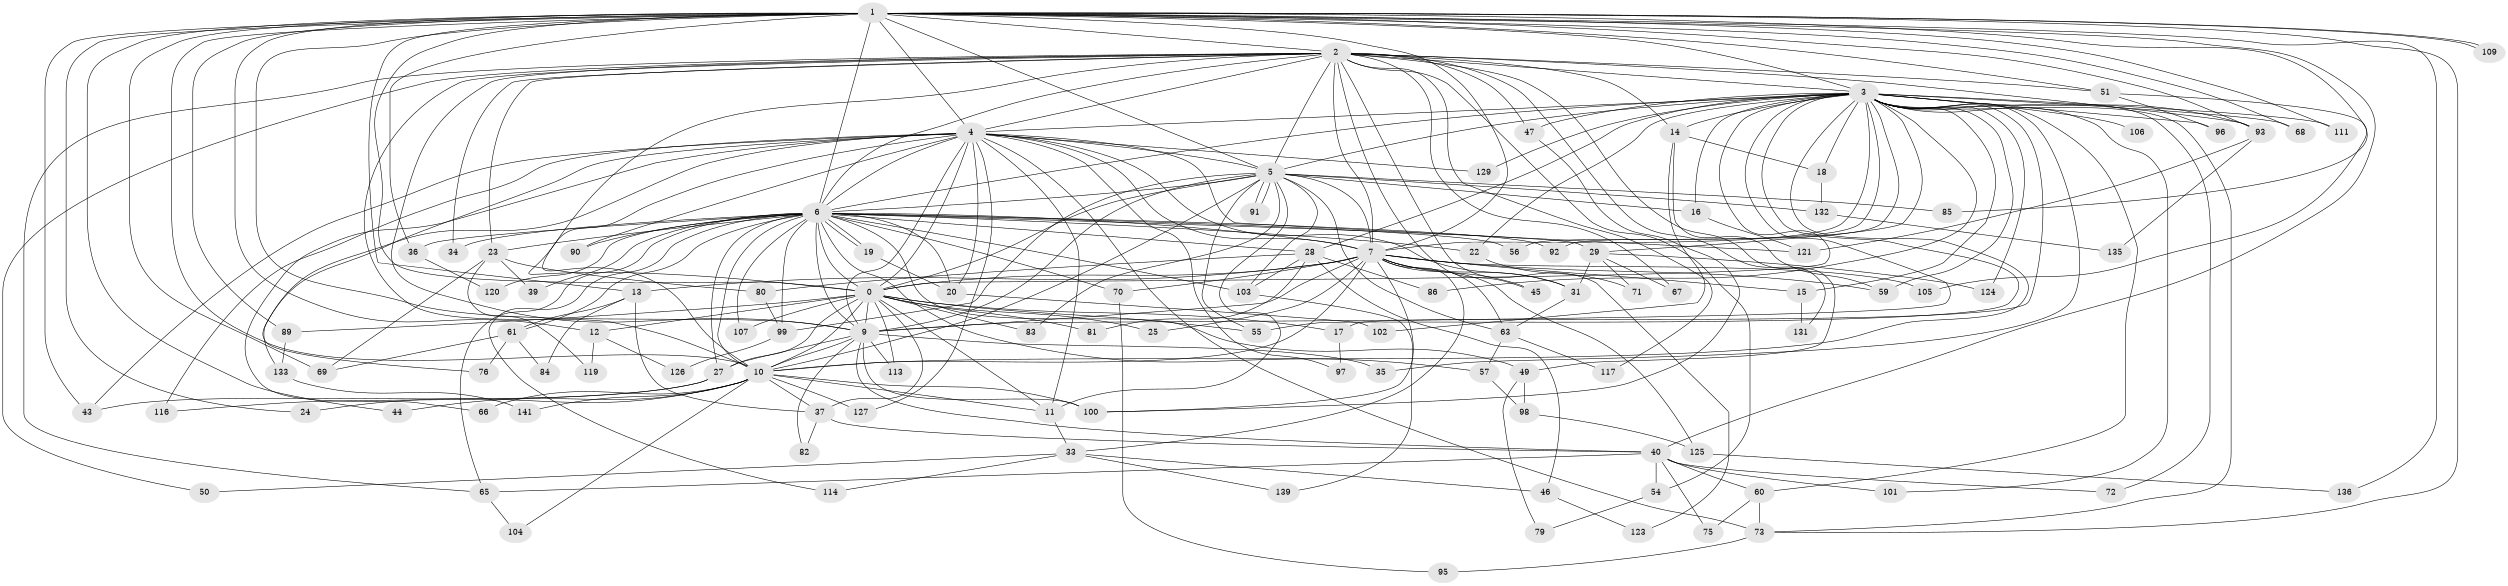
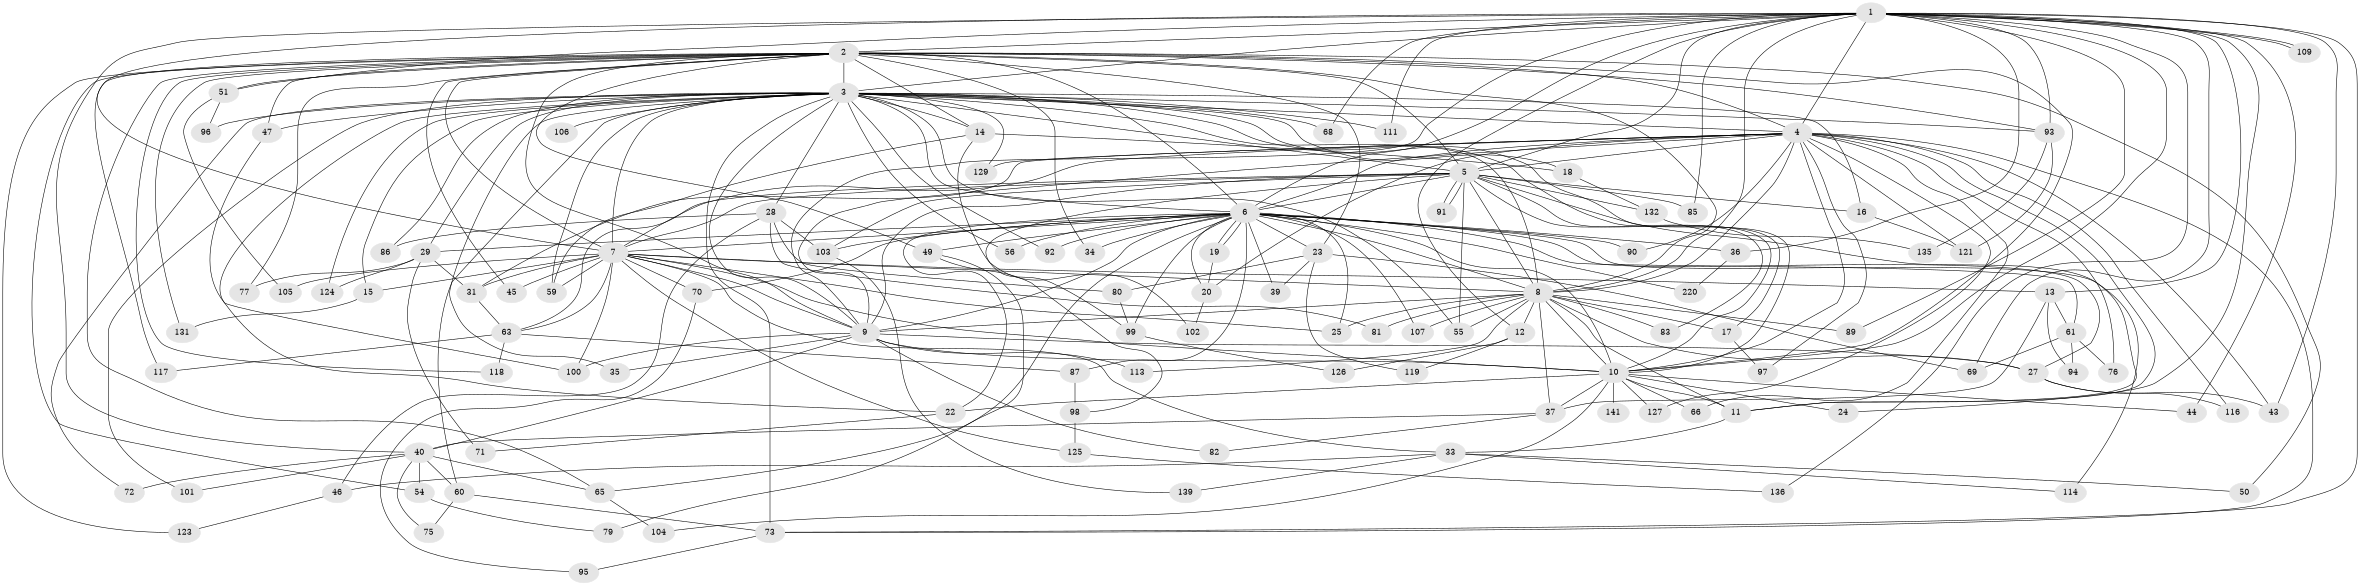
edge "6" -- "28": now "6" -- "25"
node "120": label "120" -> "220"
node "0": label "0" -> "8"
node "67": label "67" -> "77"
node "133": removed
node "118": added
node "84": label "84" -> "94"
node "57": label "57" -> "87"
edge "10" -- "100": now "10" -- "22"
